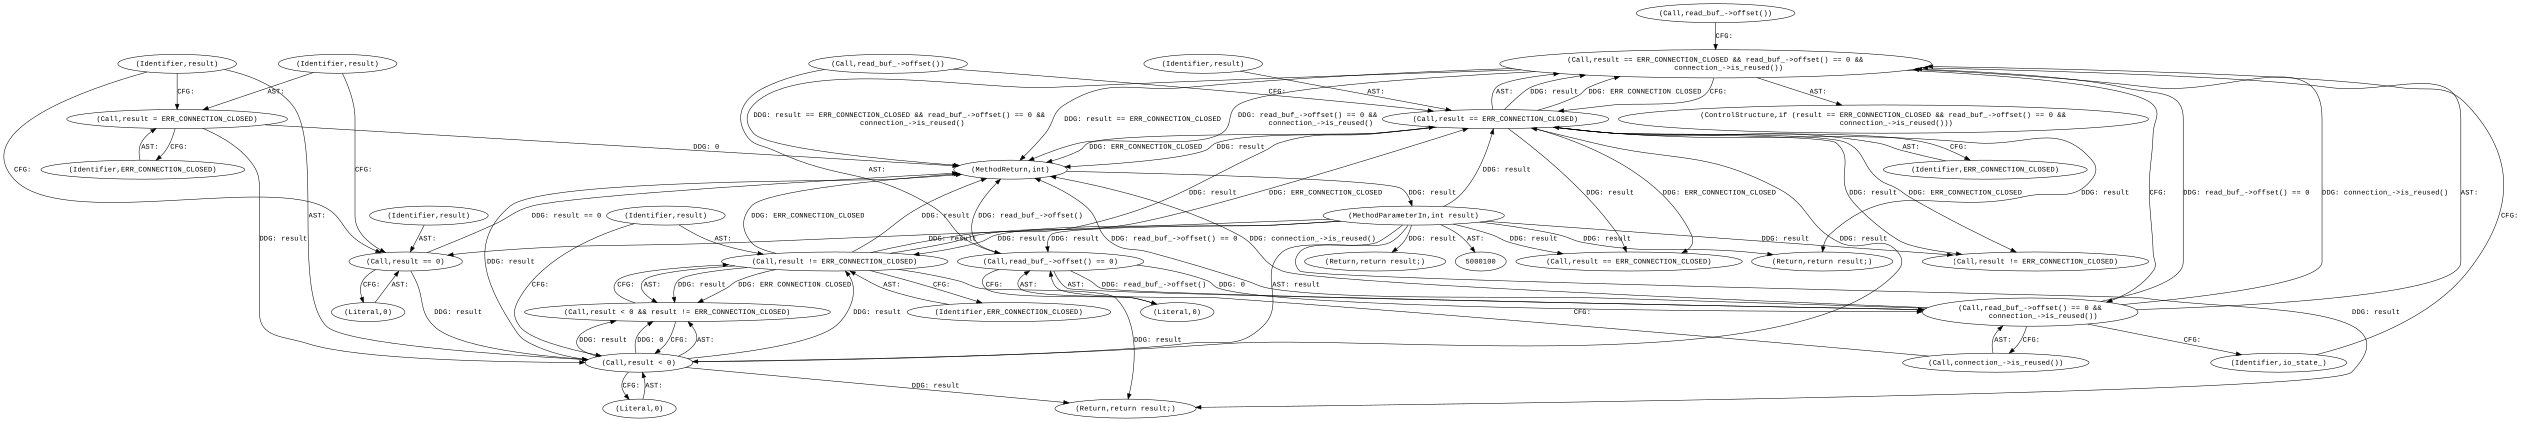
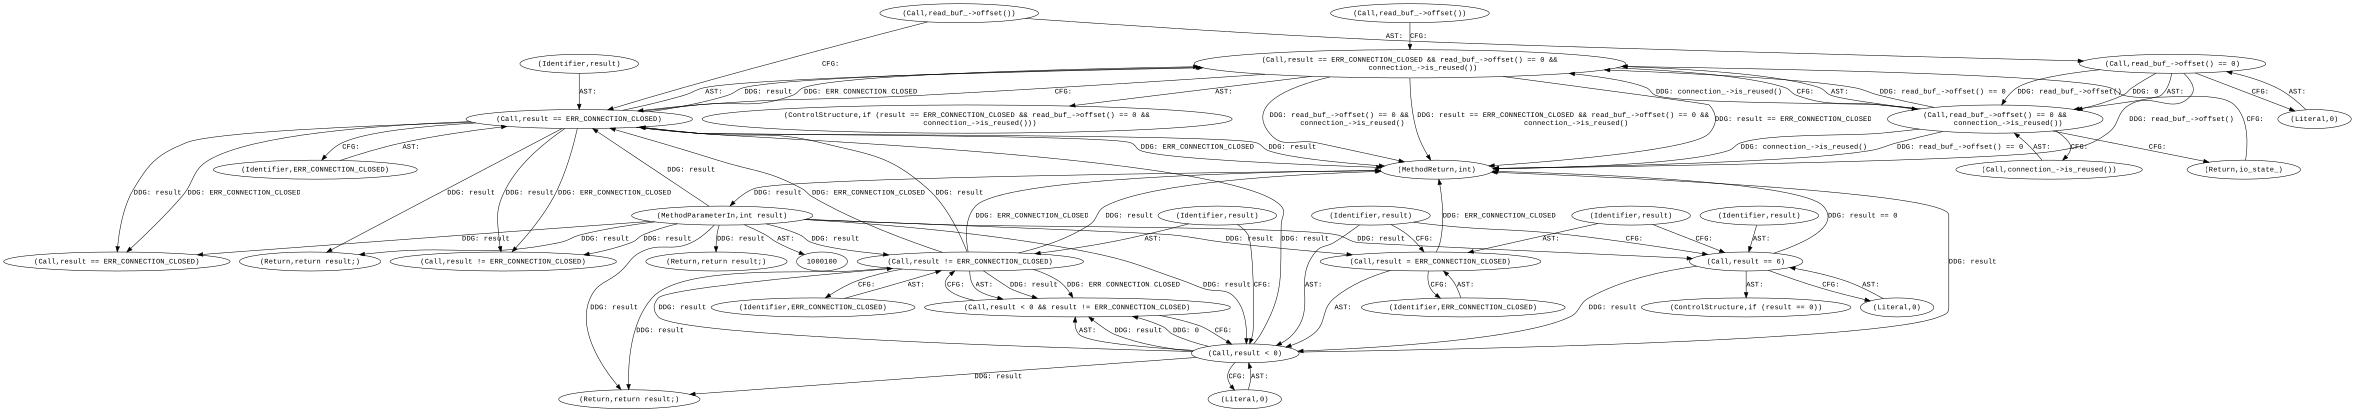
edge "(Call,result = ERR_CONNECTION_CLOSED)" -> "(MethodReturn,int)": label "DDG: 0" -> "DDG: ERR_CONNECTION_CLOSED"
edge "(MethodParameterIn,int result)" -> "(Call,read_buf_->offset() == 0)": now "(MethodParameterIn,int result)" -> "(Call,result = ERR_CONNECTION_CLOSED)"
edge "(Call,result = ERR_CONNECTION_CLOSED)" -> "(Call,result < 0)": label "DDG: result" -> "AST: "
node "(Call,result == 0)": label "(Call,result == 0)" -> "(Call,result == 6)"
node "5000100": label "5000100" -> "1000100"
edge "(MethodParameterIn,int result)" -> "(Call,result < 0)": label "AST: result" -> "DDG: result"
node "(ControlStructure,if (result == 0))": added
edge "(Call,connection_->is_reused())" -> "(Call,read_buf_->offset() == 0)": removed, label "CFG:"
node "(Identifier,io_state_)": label "(Identifier,io_state_)" -> "(Return,io_state_)"
